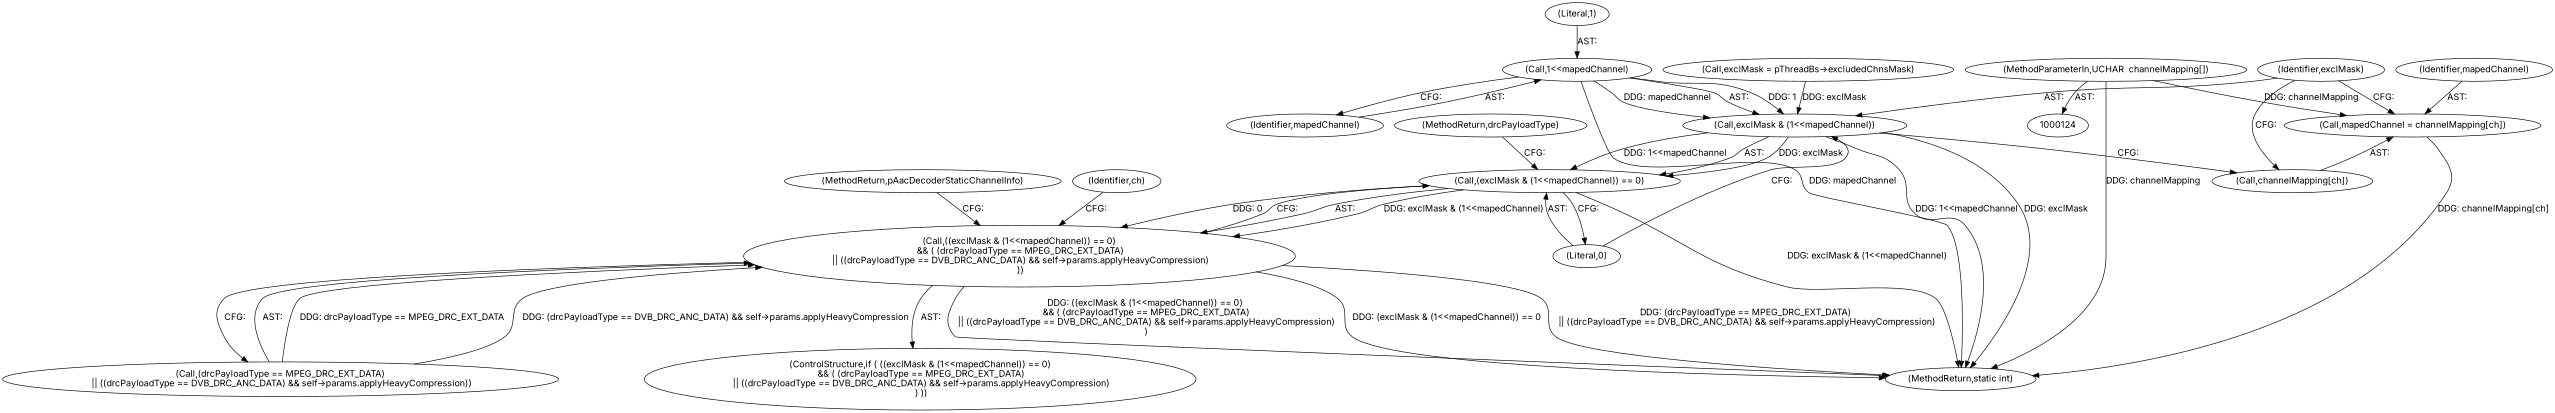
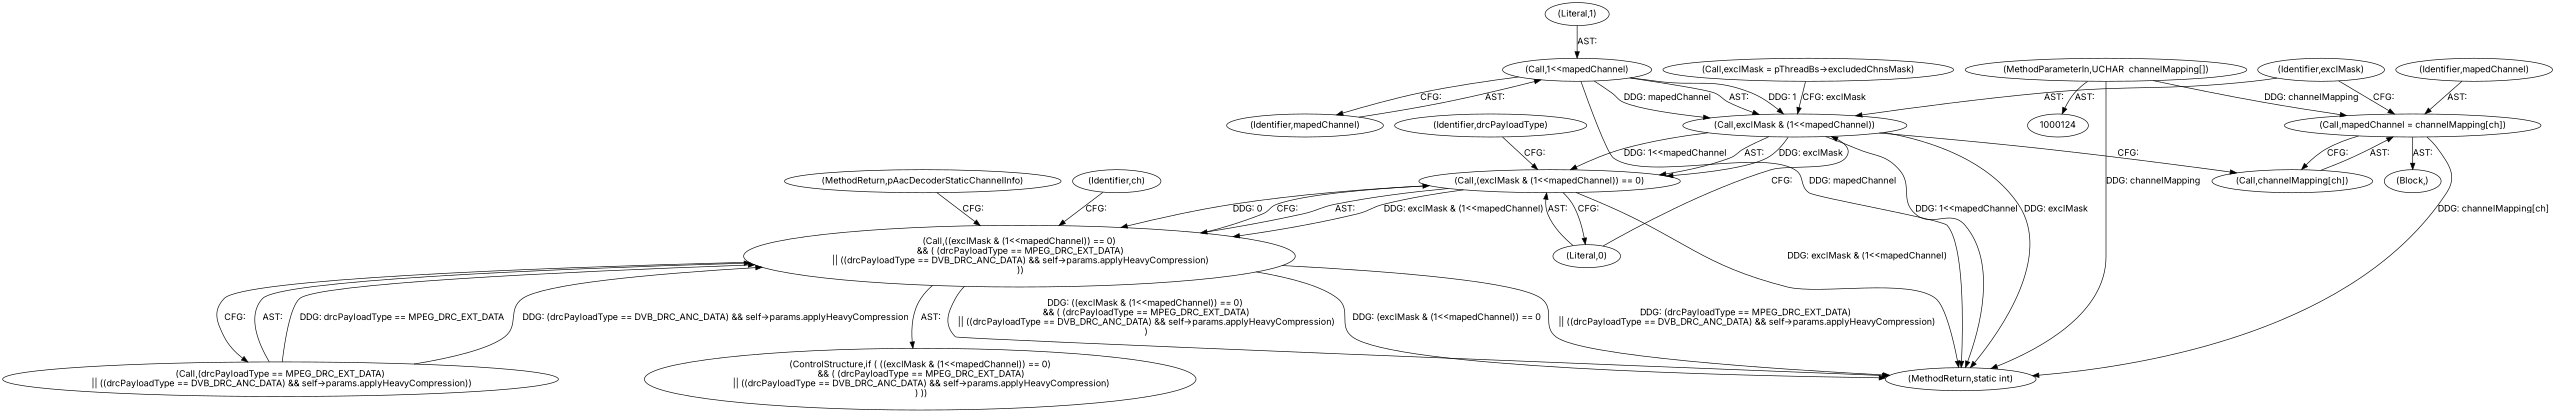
edge "(Call,exclMask = pThreadBs->excludedChnsMask)" -> "(Call,exclMask & (1<<mapedChannel))": label "DDG: exclMask" -> "CFG: exclMask"
edge "(Identifier,exclMask)" -> "(Call,channelMapping[ch])": now "(Call,mapedChannel = channelMapping[ch])" -> "(Call,channelMapping[ch])"
node "(MethodReturn,drcPayloadType)": label "(MethodReturn,drcPayloadType)" -> "(Identifier,drcPayloadType)"
node "(Block,)": added
